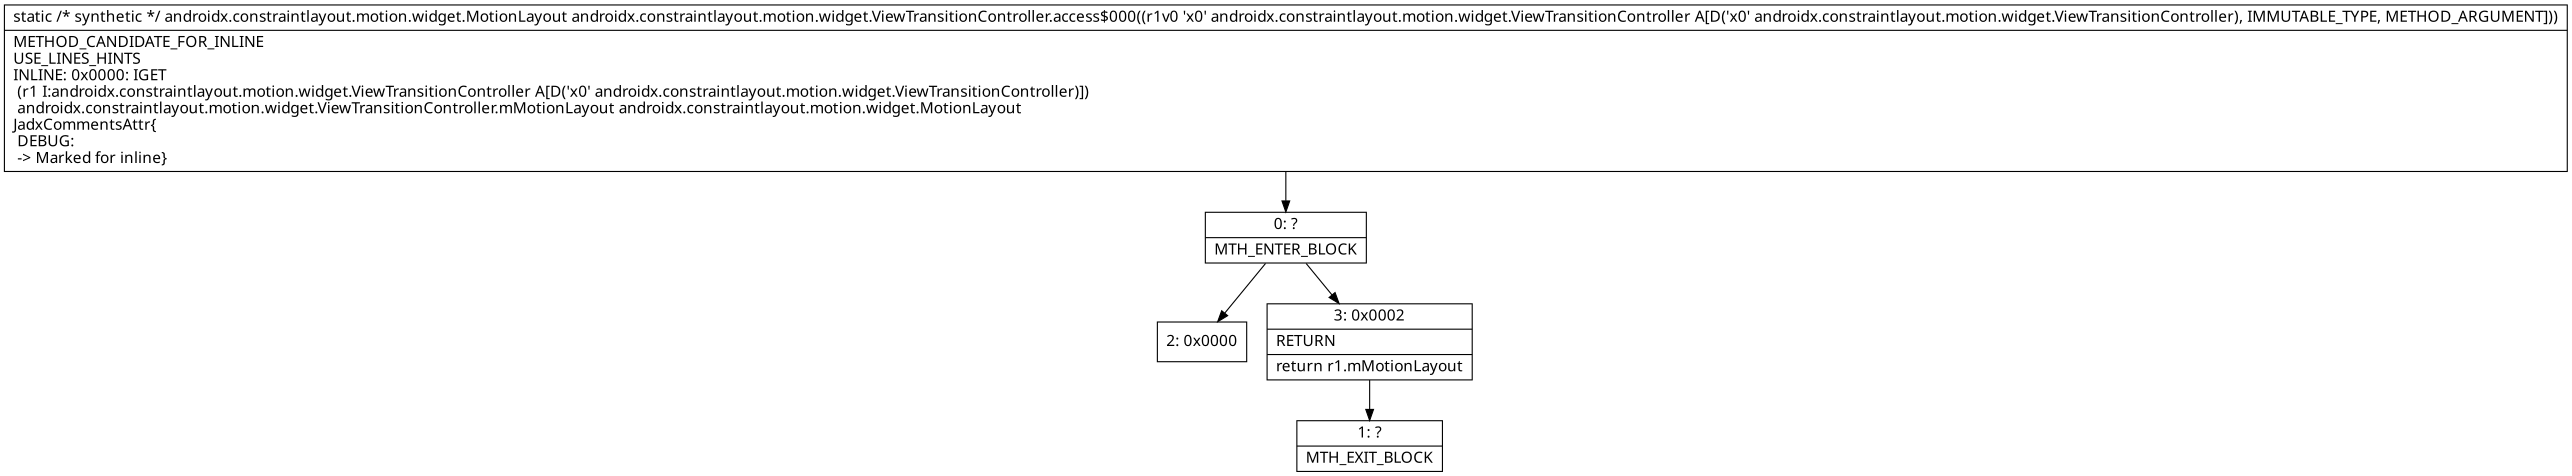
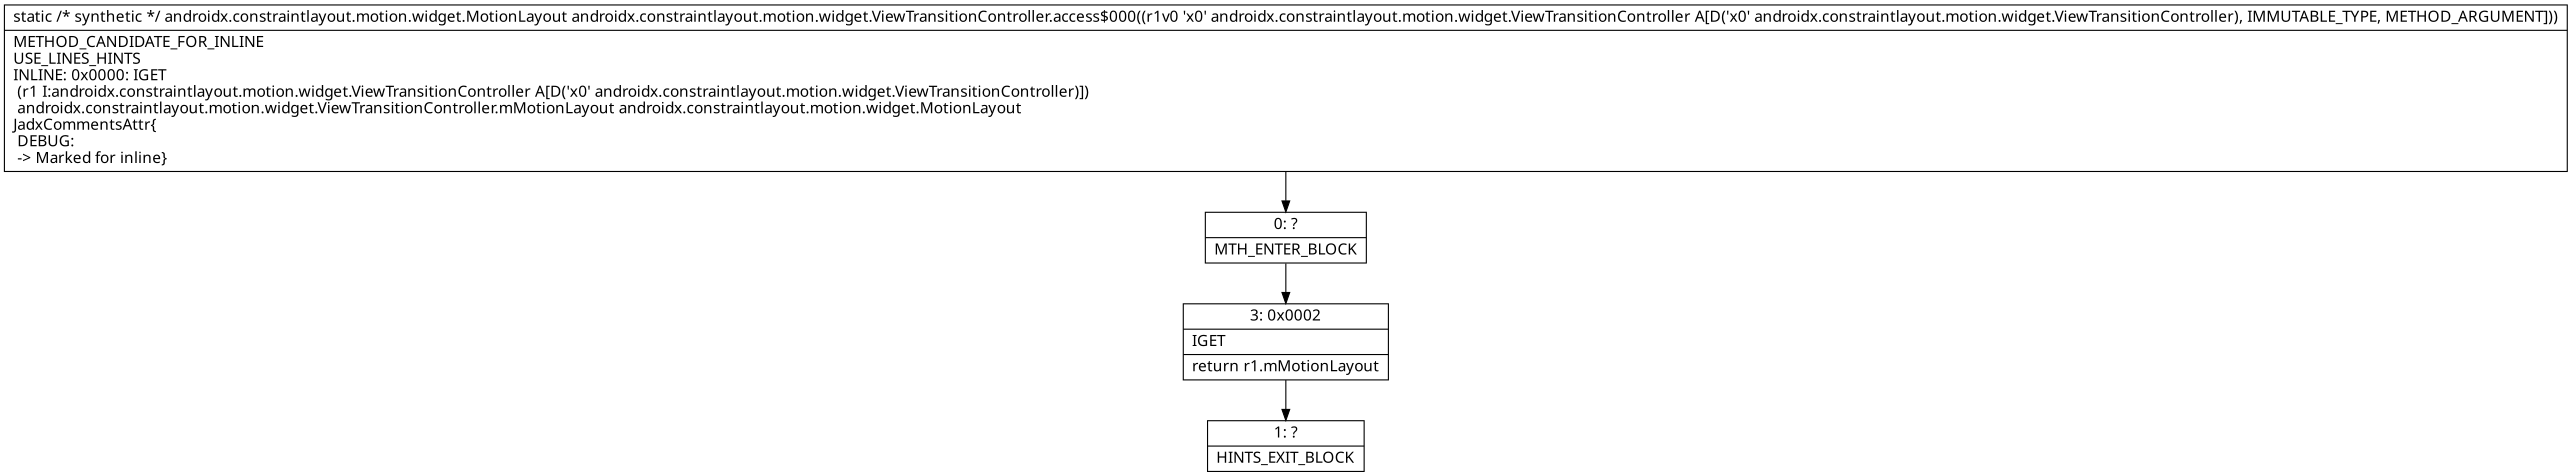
node "3: 0x0002": text "RETURN" -> "IGET"
node "2: 0x0000": removed
node "1: ?": text "MTH_EXIT_BLOCK" -> "HINTS_EXIT_BLOCK"
